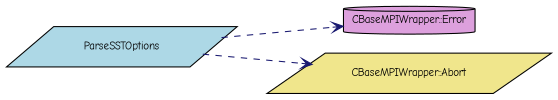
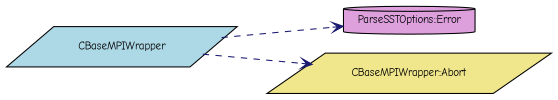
node "CBaseMPIWrapper::Error": label "CBaseMPIWrapper::Error" -> "ParseSSTOptions::Error"
node "ParseSSTOptions": label "ParseSSTOptions" -> "CBaseMPIWrapper"
